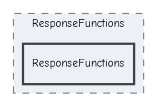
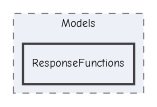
cluster "ResponseFunctions": label "ResponseFunctions" -> "Models"
